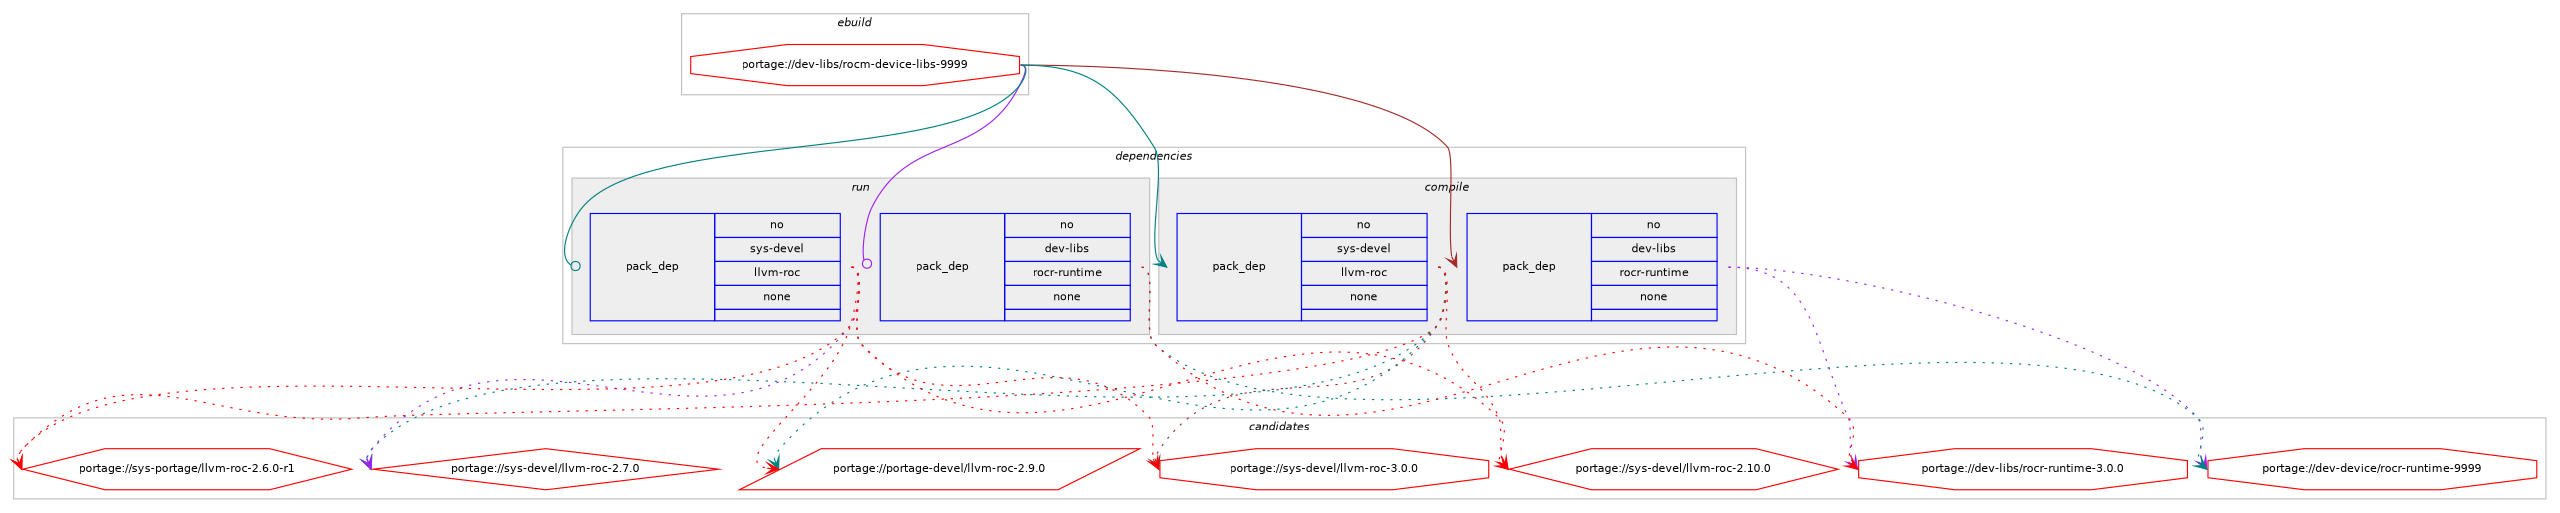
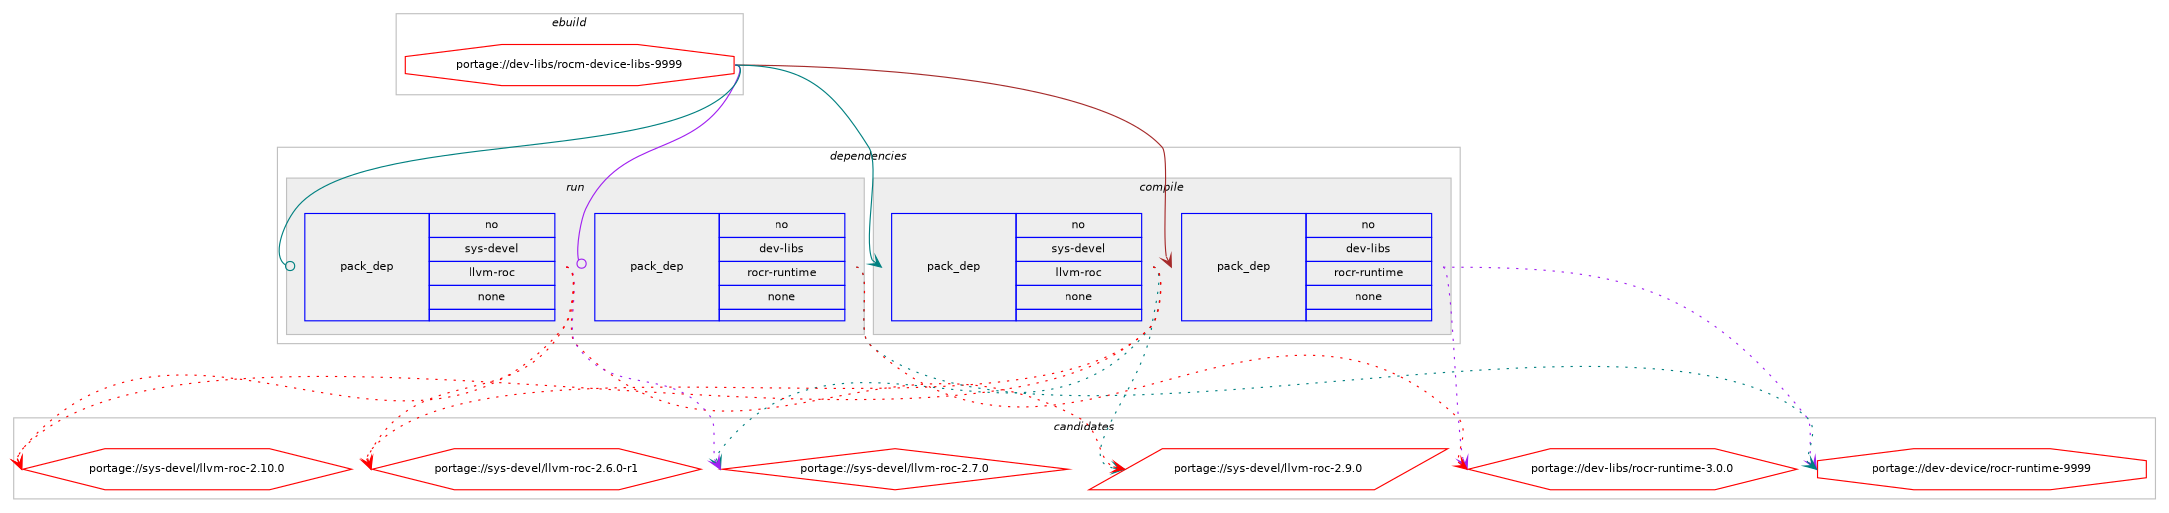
node "portage://sys-portage/llvm-roc-2.6.0-r1": label "portage://sys-portage/llvm-roc-2.6.0-r1" -> "portage://sys-devel/llvm-roc-2.6.0-r1"
node "portage://portage-devel/llvm-roc-2.9.0": label "portage://portage-devel/llvm-roc-2.9.0" -> "portage://sys-devel/llvm-roc-2.9.0"
node "portage://sys-devel/llvm-roc-3.0.0": removed
node "portage://dev-libs/rocr-runtime-3.0.0": shape octagon -> hexagon
